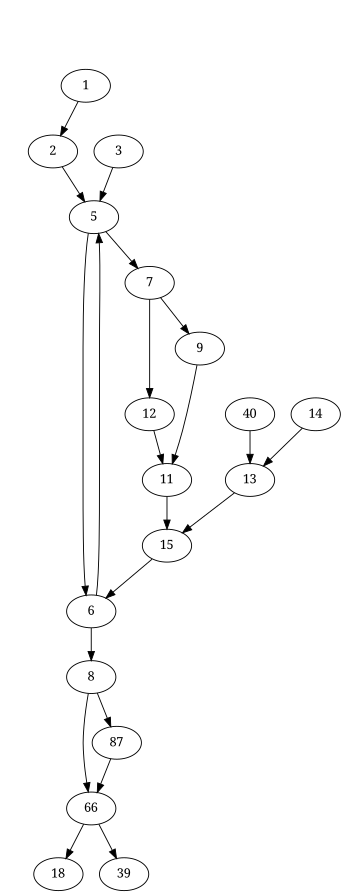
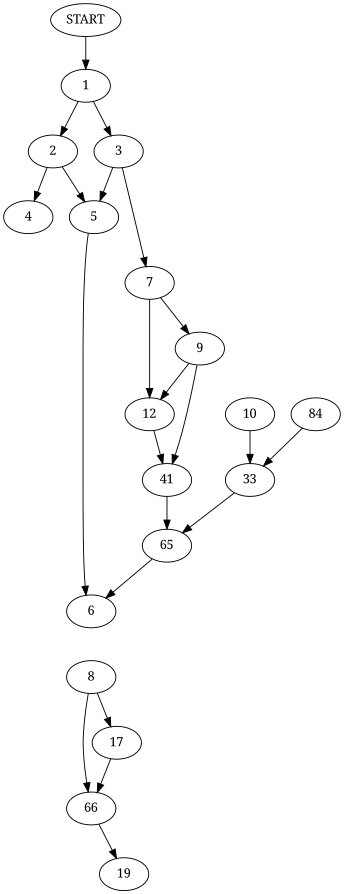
node "START": added
edge "1" -> "3": added
node "4": added
edge "5" -> "7": now "3" -> "7"
edge "9" -> "12": added
node "40": label "40" -> "10"
node "14": label "14" -> "84"
edge "6" -> "5": removed
node "11": label "11" -> "41"
node "13": label "13" -> "33"
node "15": label "15" -> "65"
edge "6" -> "8": removed
node "87": label "87" -> "17"
node "18": removed
node "39": label "39" -> "19"
